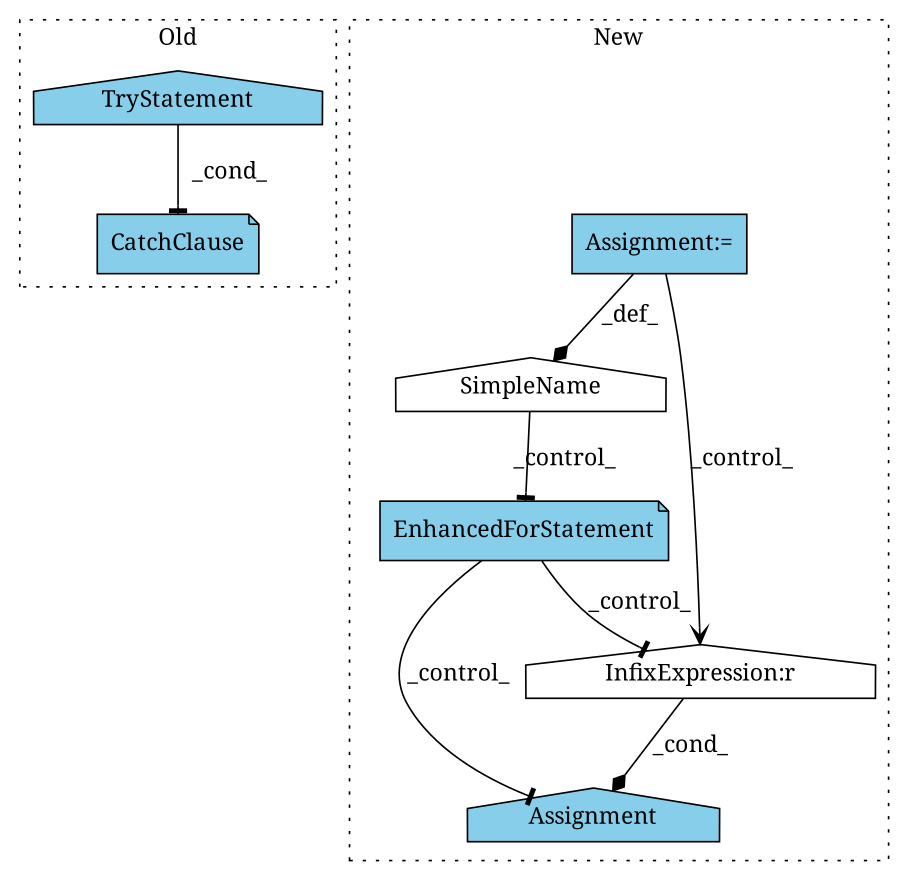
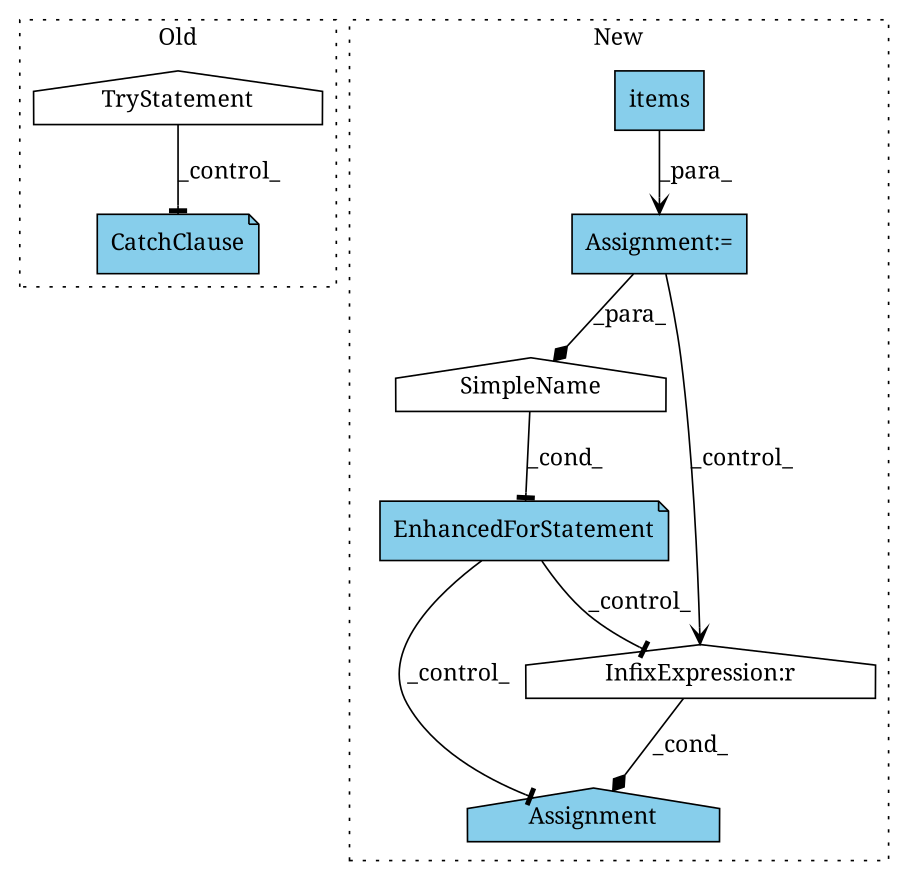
node "TryStatement": fillcolor skyblue -> white
node "items": added
edge "TryStatement" -> "CatchClause": label "_cond_" -> "_control_"
edge "Assignment:=" -> "SimpleName": label "_def_" -> "_para_"
edge "SimpleName" -> "EnhancedForStatement": label "_control_" -> "_cond_"
